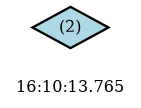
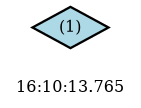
node "(2)": label "(2)" -> "(1)"
